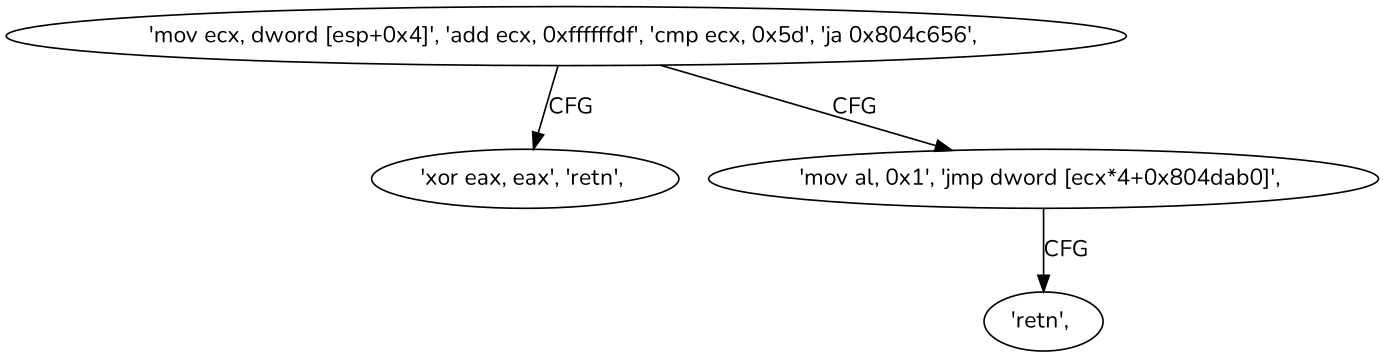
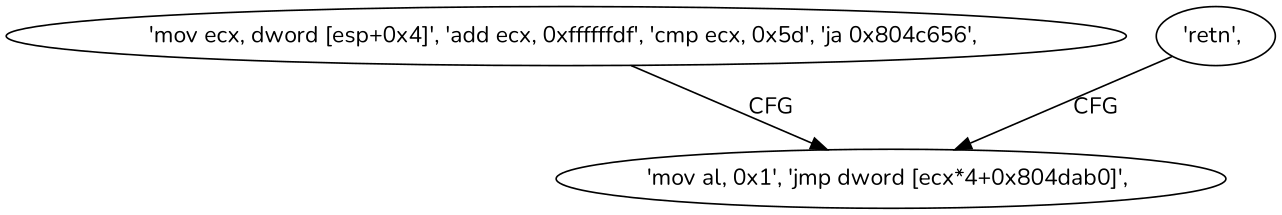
node "'xor eax, eax', 'retn',": removed
edge "'mov al, 0x1', 'jmp dword [ecx*4+0x804dab0]'," -> "'retn',": reversed
